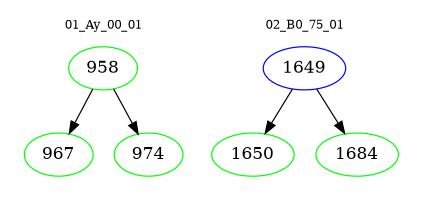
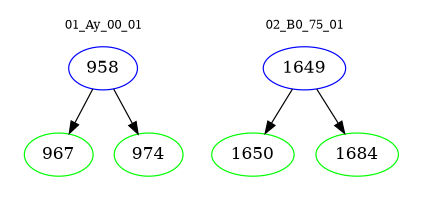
node "958": color green -> blue
